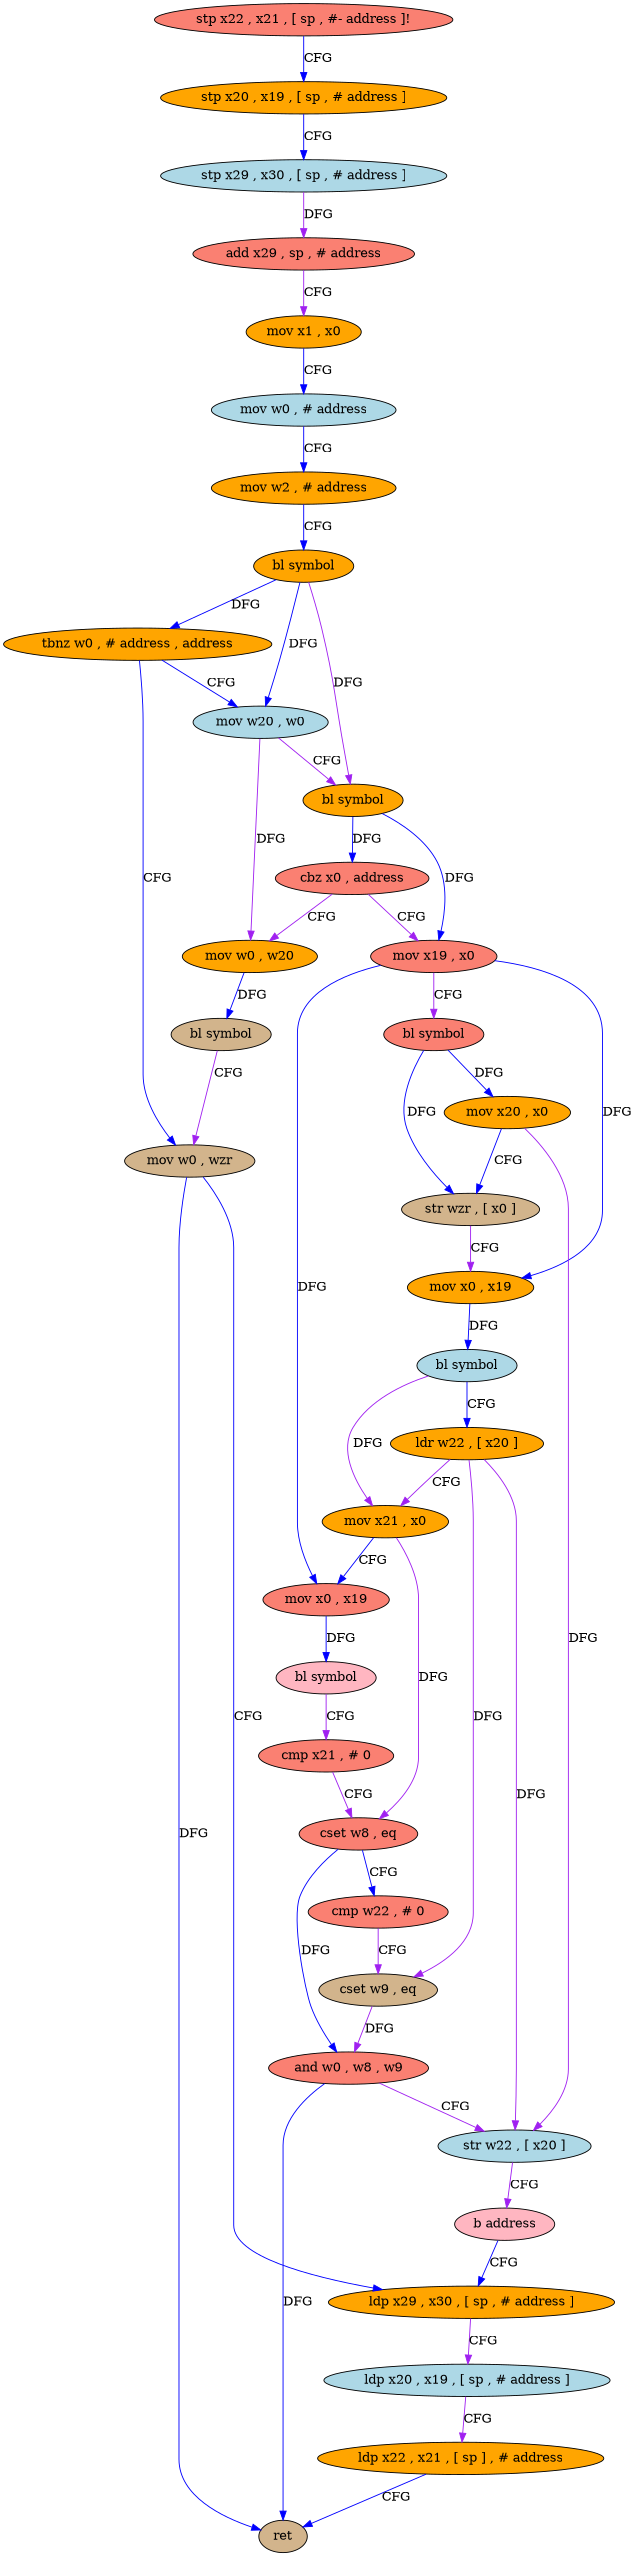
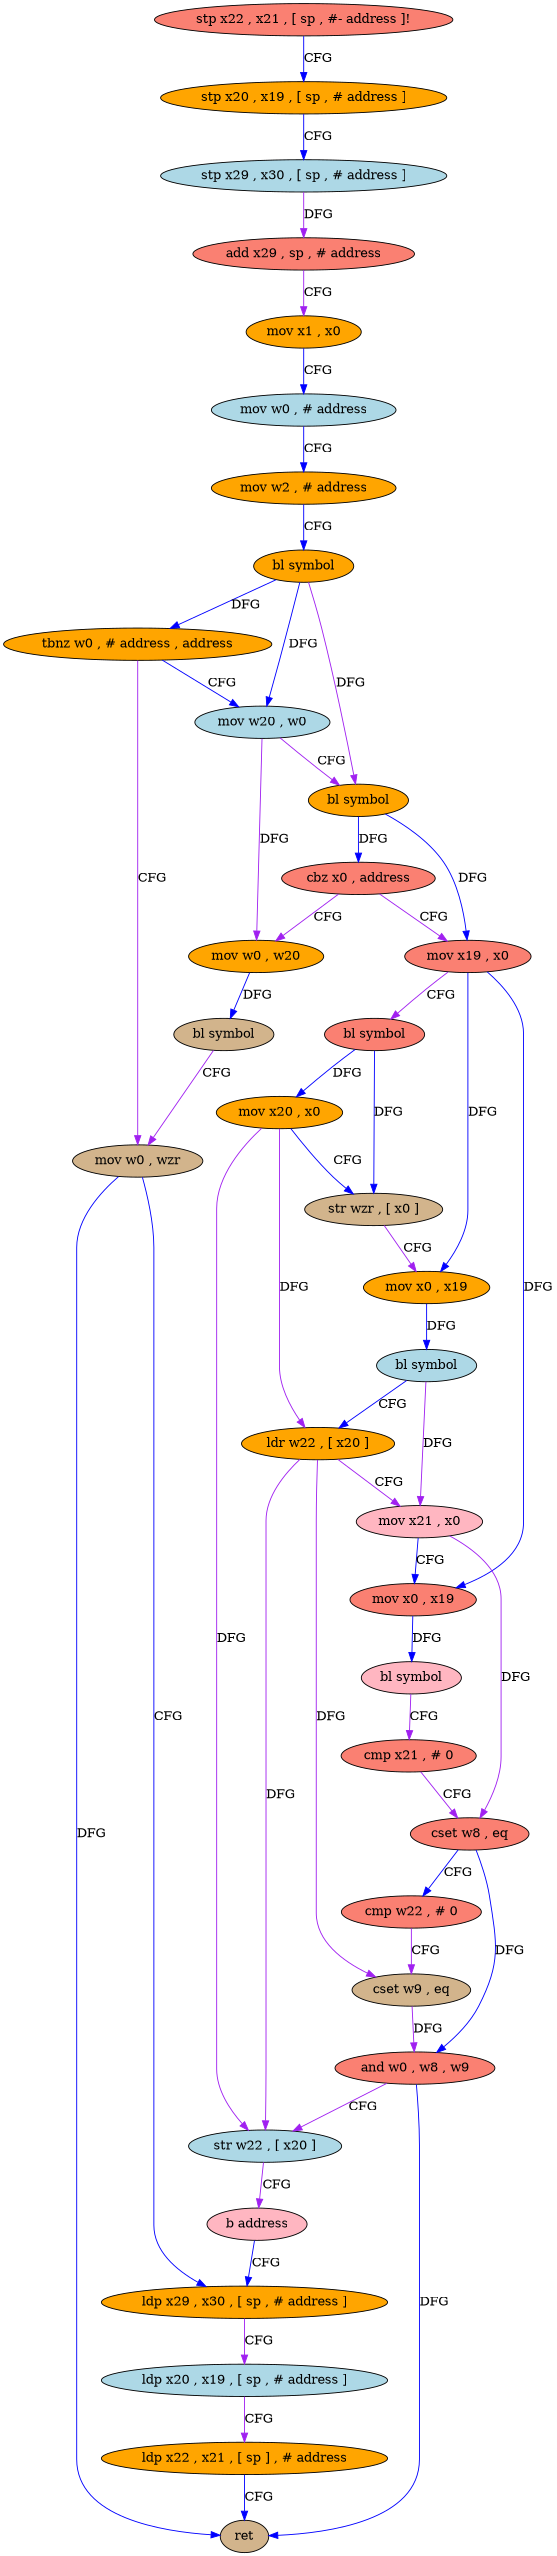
edge "tbnz w0 , # address , address" -> "mov w0 , wzr": color blue -> purple
edge "mov x20 , x0" -> "ldr w22 , [ x20 ]": added, label "DFG"
node "mov x21 , x0": fillcolor orange -> lightpink
